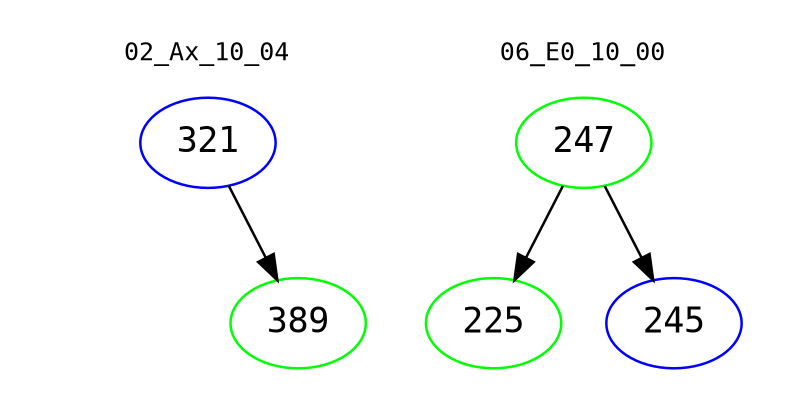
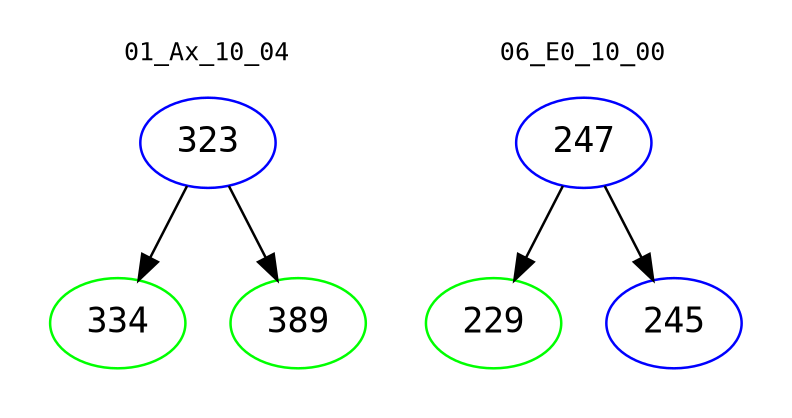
cluster "02_Ax_10_04": label "02_Ax_10_04" -> "01_Ax_10_04"
node "321": label "321" -> "323"
node "247": color green -> blue
node "334": added
node "225": label "225" -> "229"
